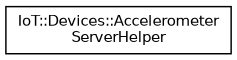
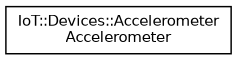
node "IoT::Devices::Accelerometer ServerHelper": label "IoT::Devices::Accelerometer ServerHelper" -> "IoT::Devices::Accelerometer Accelerometer"
